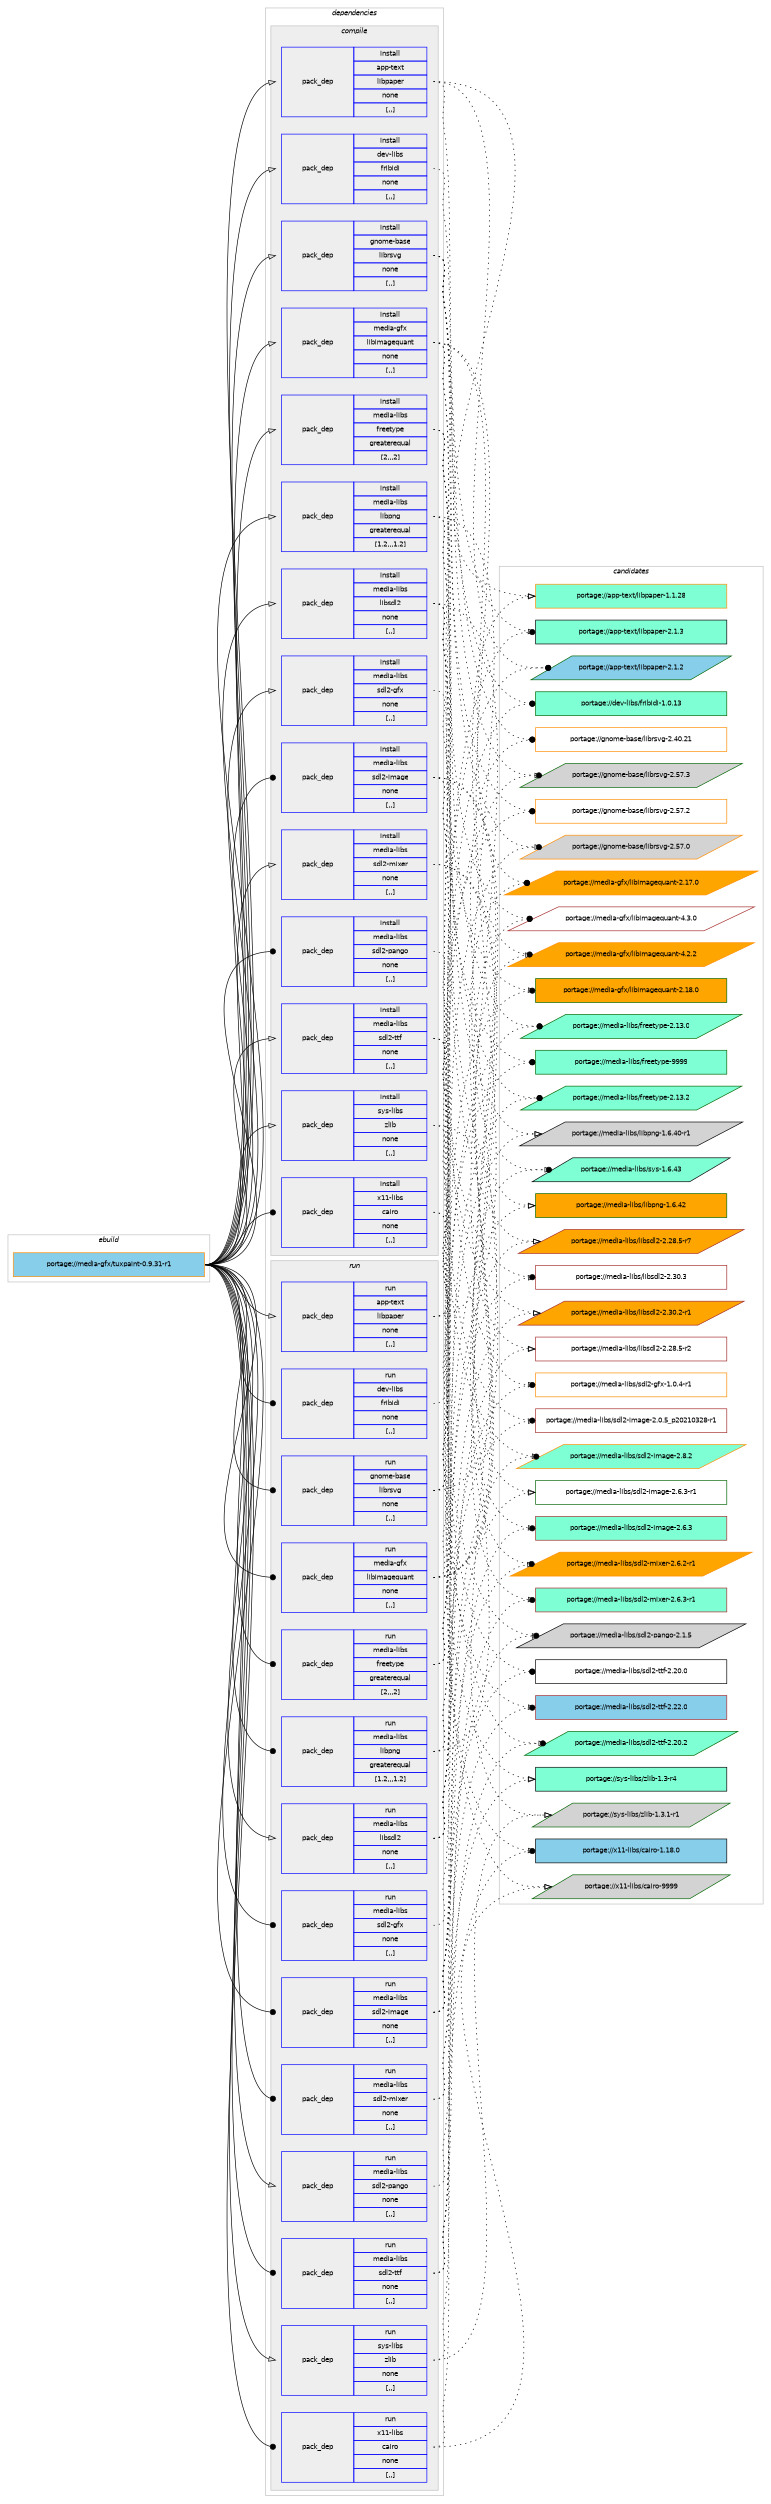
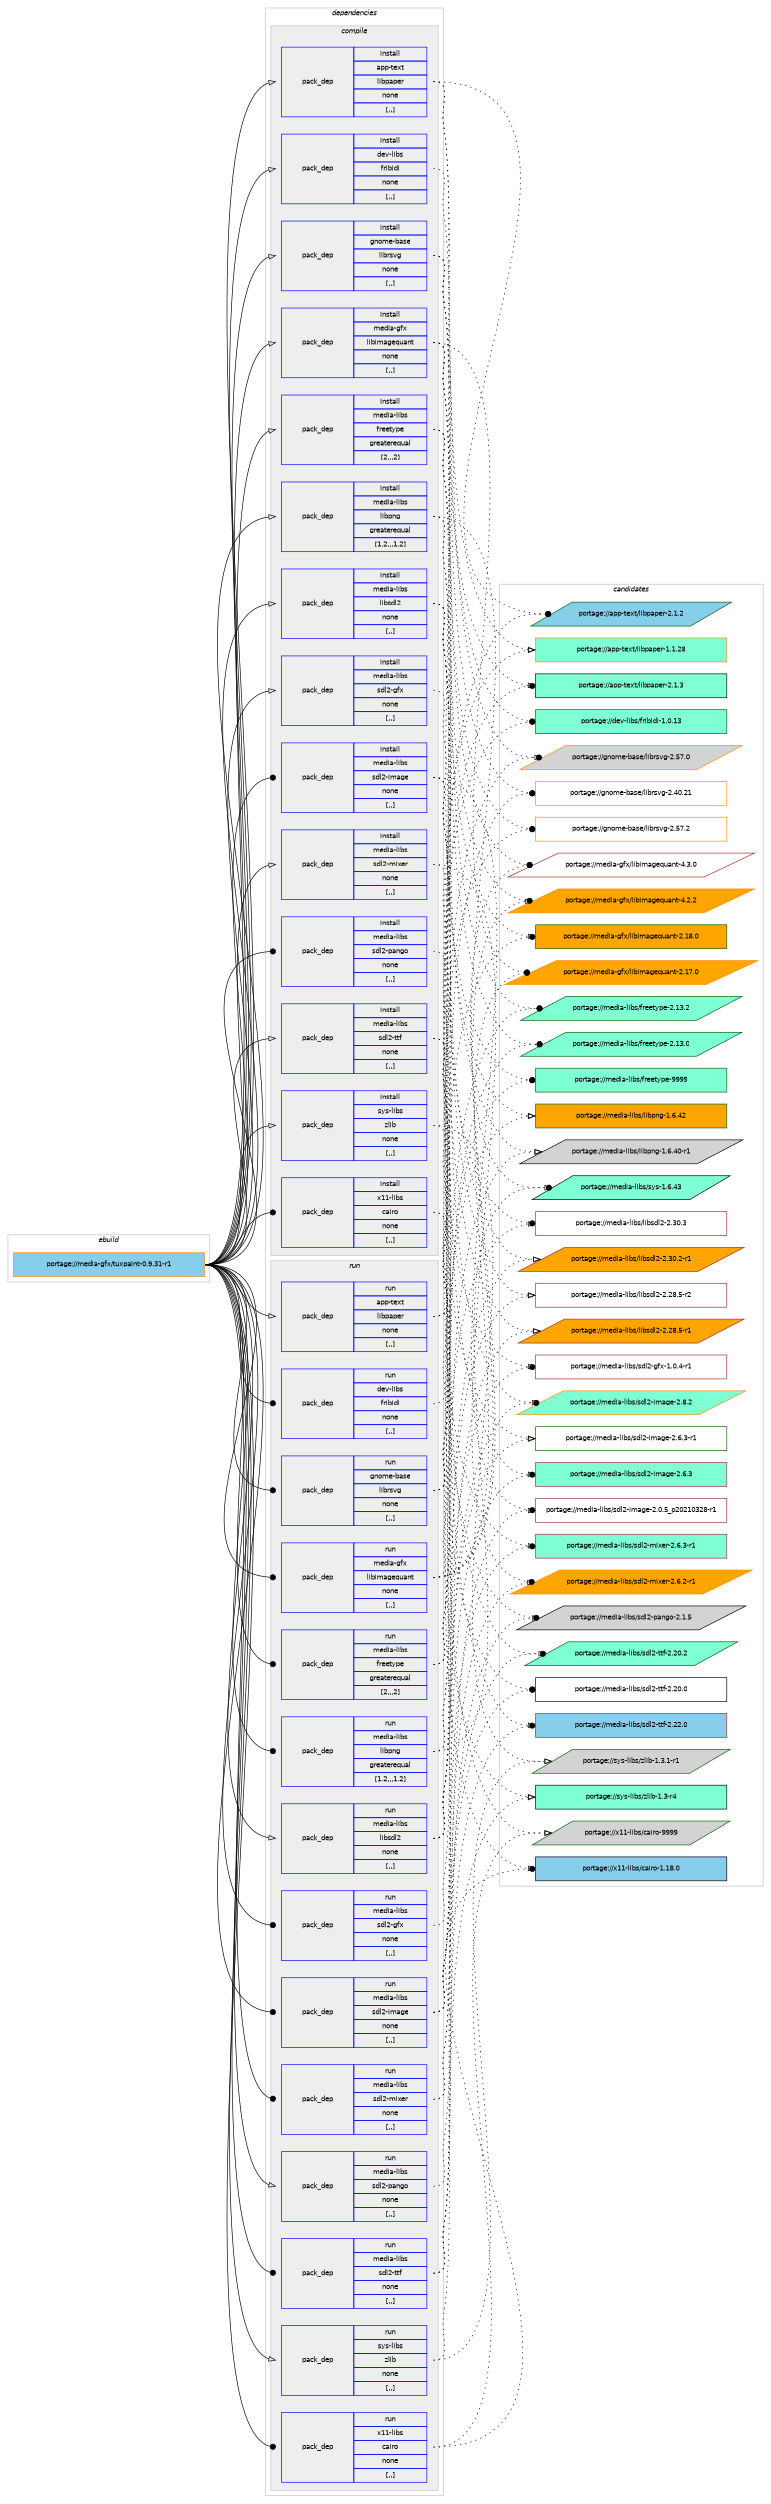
node "portage://gnome-base/librsvg-2.57.3": removed
node "portage://media-libs/libsdl2-2.28.5-r7": label "portage://media-libs/libsdl2-2.28.5-r7" -> "portage://media-libs/libsdl2-2.28.5-r1"
node "portage://media-libs/sdl2-gfx-1.0.4-r1": color darkorange -> brown
